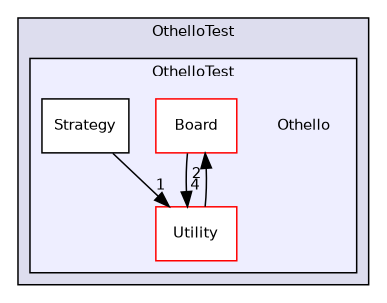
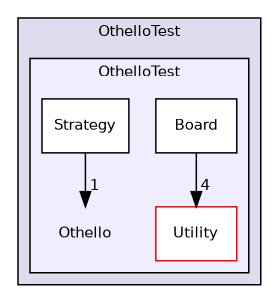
node "Board": color red -> black
edge "Strategy" -> "Utility": now "Strategy" -> "Othello"
edge "Utility" -> "Board": removed
